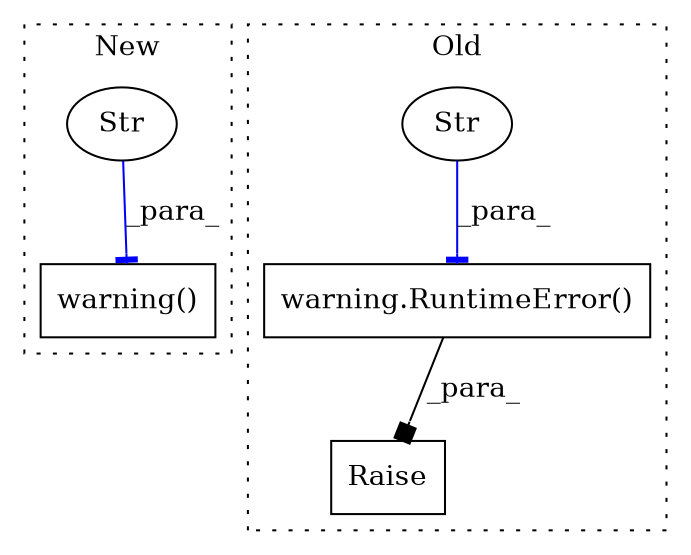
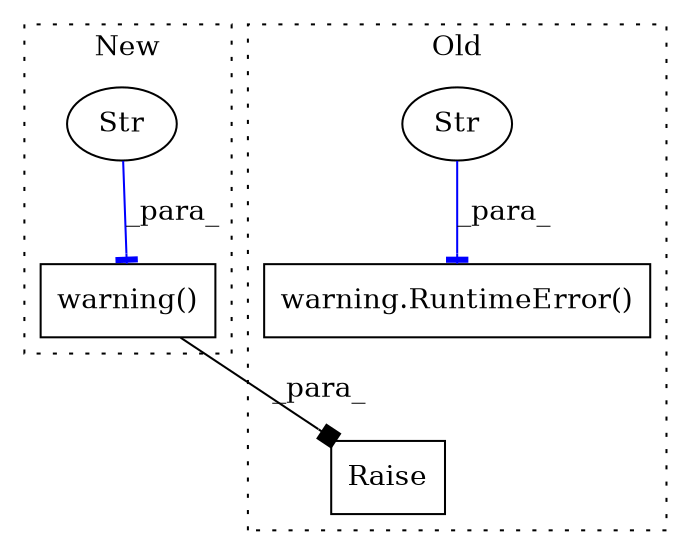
edge "warning.RuntimeError()" -> "Raise": now "warning()" -> "Raise"
